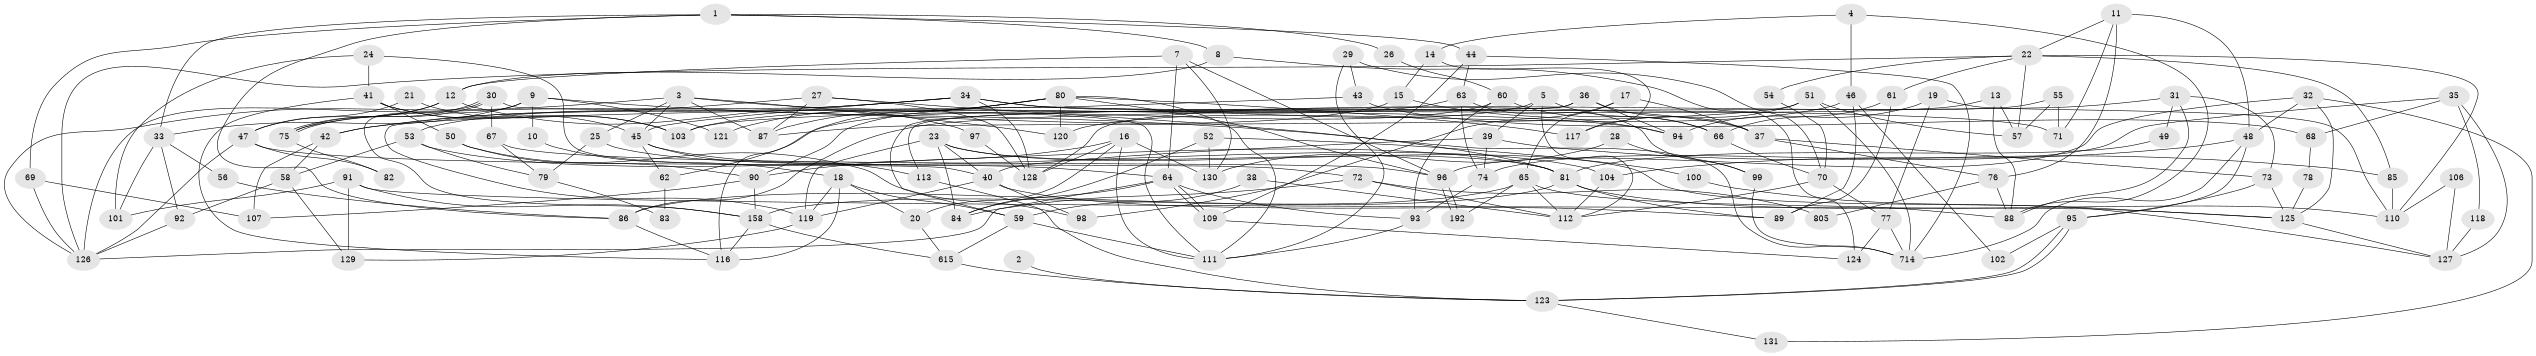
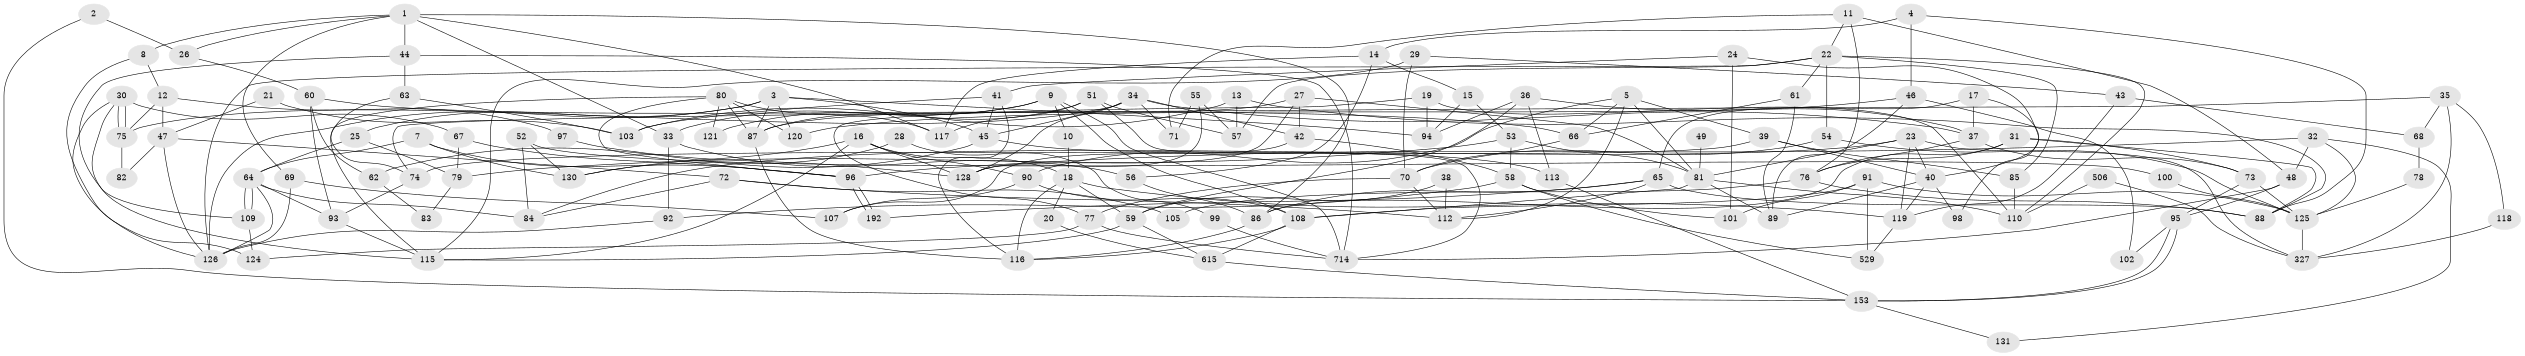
edge "2" -- "26": added
edge "1" -- "117": added
edge "7" -- "12": removed
edge "31" -- "49": now "31" -- "76"
edge "80" -- "116": now "87" -- "116"
edge "63" -- "99": removed
node "50": removed
edge "5" -- "81": added
edge "14" -- "56": added
edge "54" -- "125": added
edge "33" -- "101": now "58" -- "101"
node "104": removed
node "106": label "106" -> "506"
edge "16" -- "20": now "16" -- "18"
node "158": label "158" -> "108"
node "805": label "805" -> "105"
node "129": label "129" -> "529"
node "111": label "111" -> "115"
node "127": label "127" -> "327"
node "123": label "123" -> "153"
